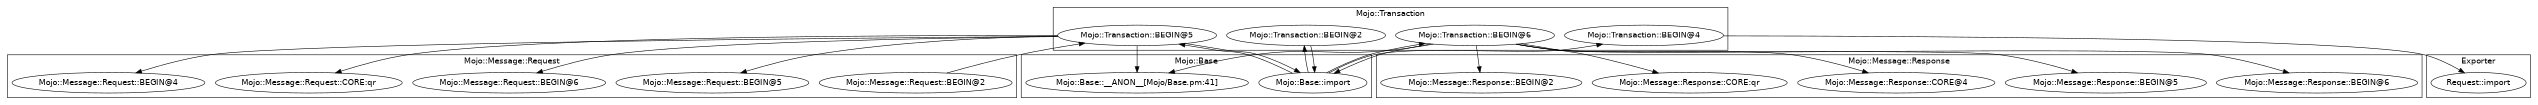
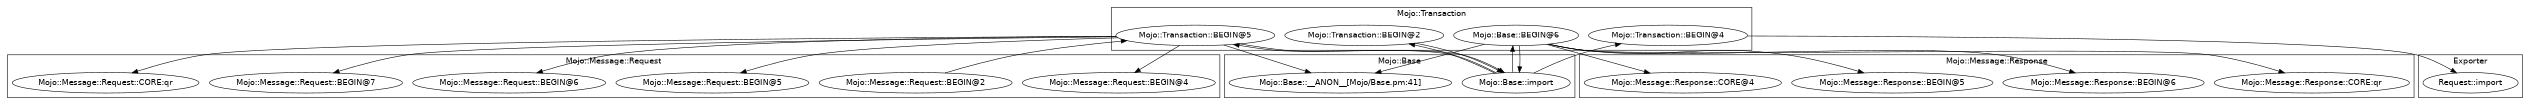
node "Mojo::Transaction::BEGIN@6": label "Mojo::Transaction::BEGIN@6" -> "Mojo::Base::BEGIN@6"
node "Mojo::Message::Request::BEGIN@7": added
node "Mojo::Message::Response::BEGIN@2": removed
